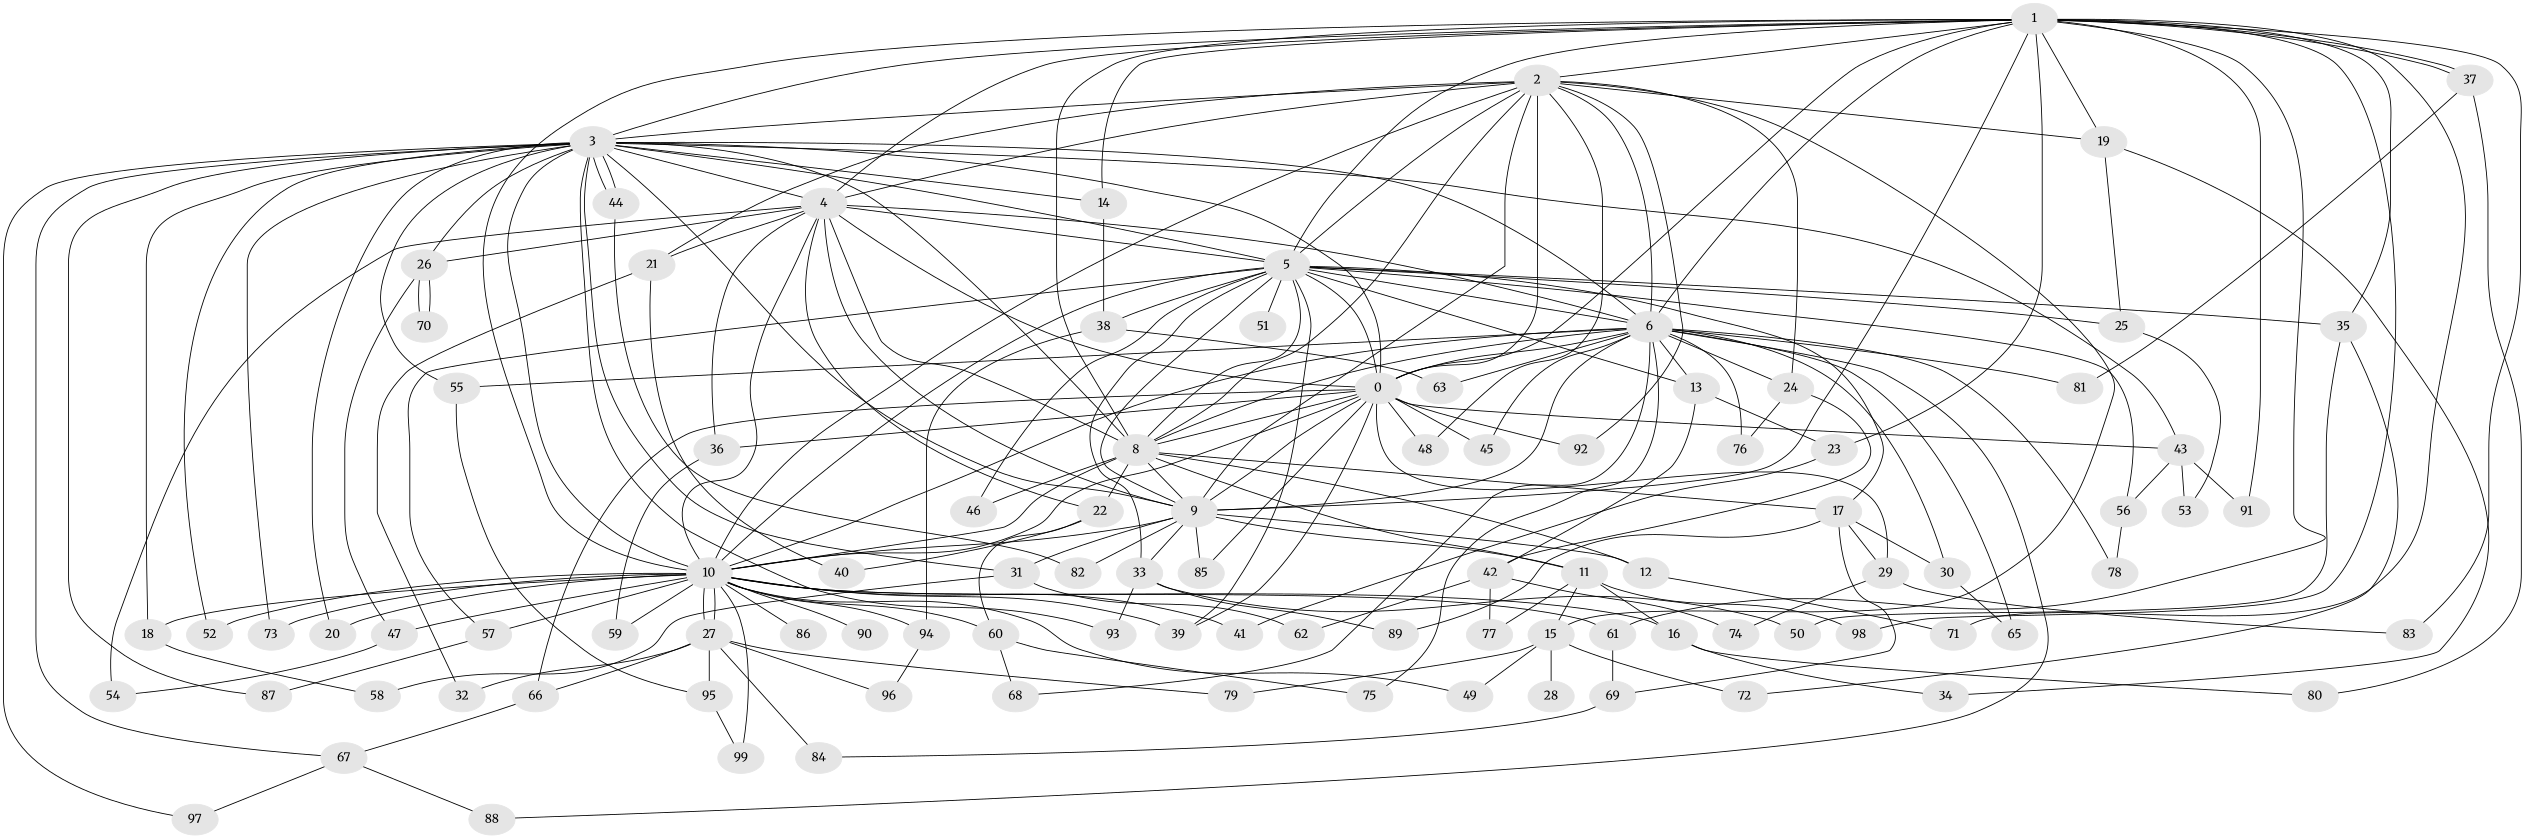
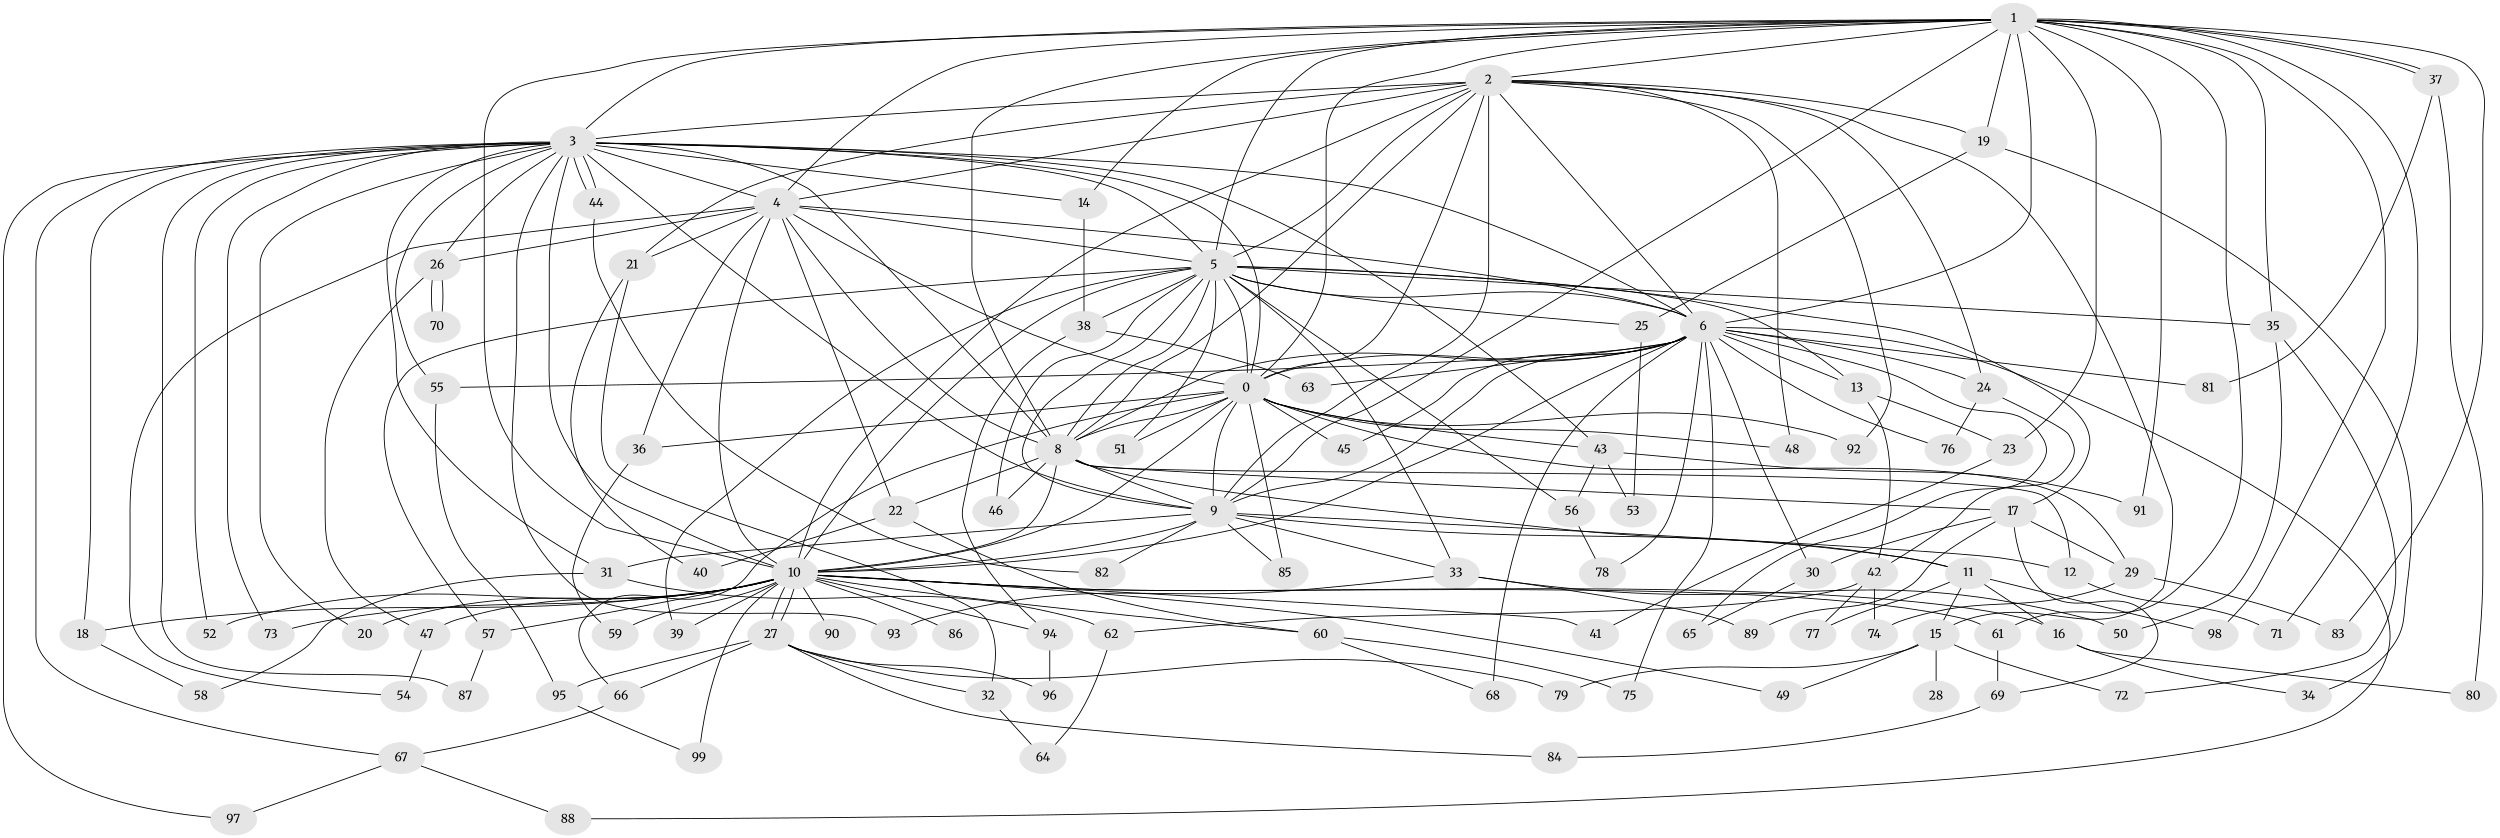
edge "4" -- "9": removed
edge "0" -- "39": now "0" -- "51"
node "64": added
